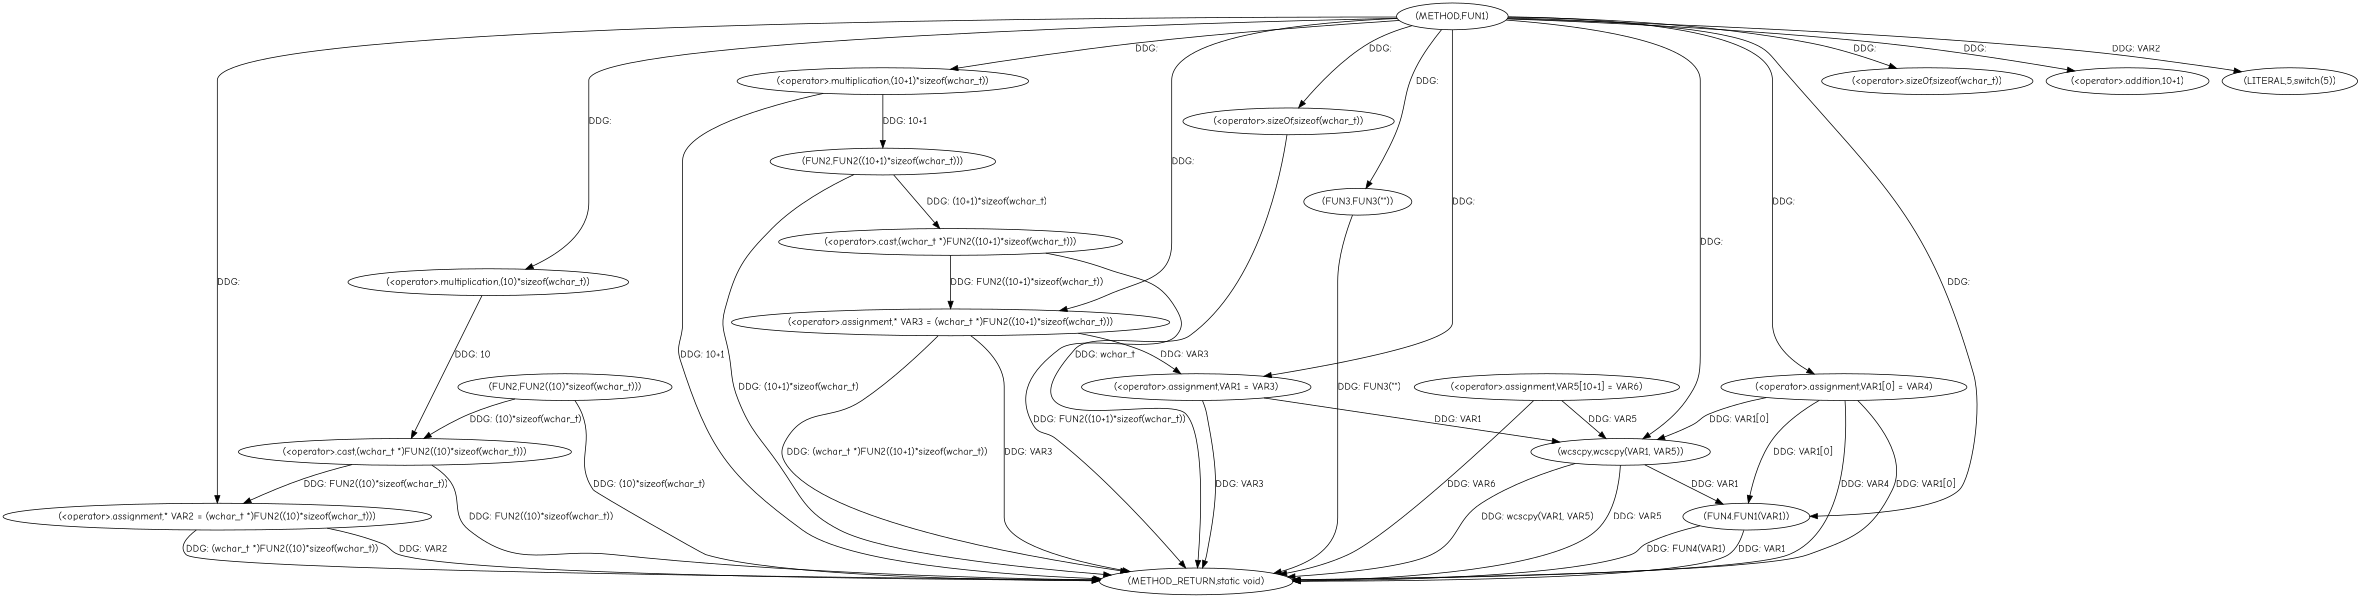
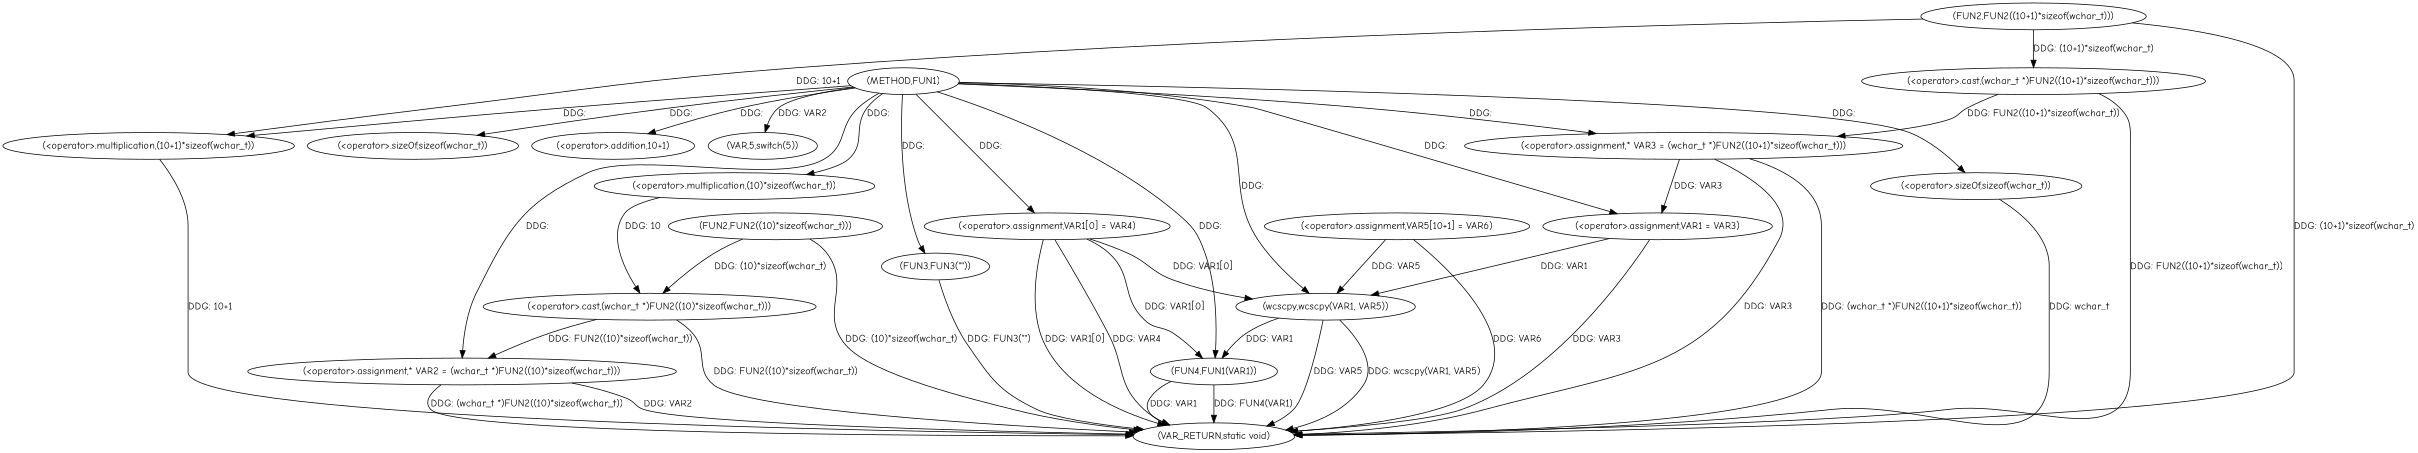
node "(LITERAL,5,switch(5))": label "(LITERAL,5,switch(5))" -> "(VAR,5,switch(5))"
edge "(<operator>.multiplication,(10+1)*sizeof(wchar_t))" -> "(FUN2,FUN2((10+1)*sizeof(wchar_t)))": reversed
node "(METHOD_RETURN,static void)": label "(METHOD_RETURN,static void)" -> "(VAR_RETURN,static void)"
